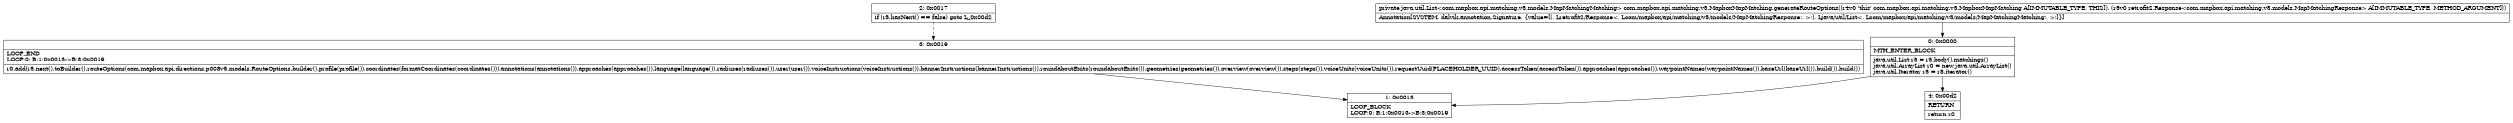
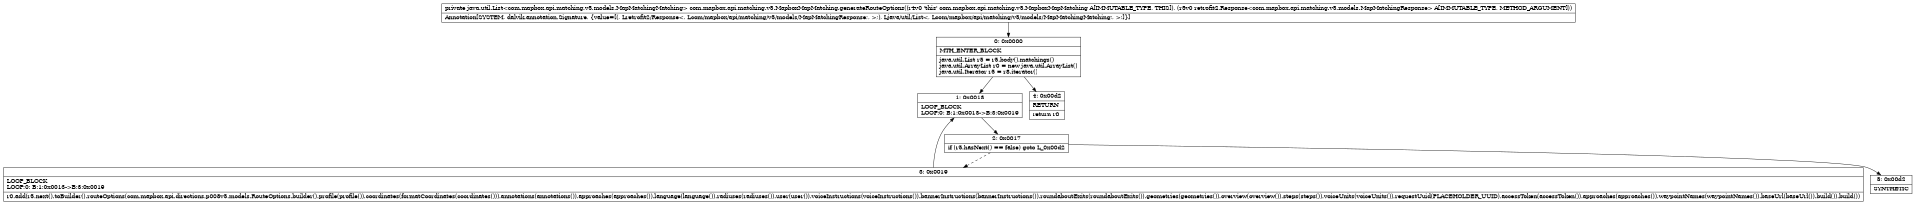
node "3: 0x0019": text "LOOP_END" -> "LOOP_BLOCK"
edge "1: 0x0013" -> "2: 0x0017": added
node "5: 0x00d2": added
